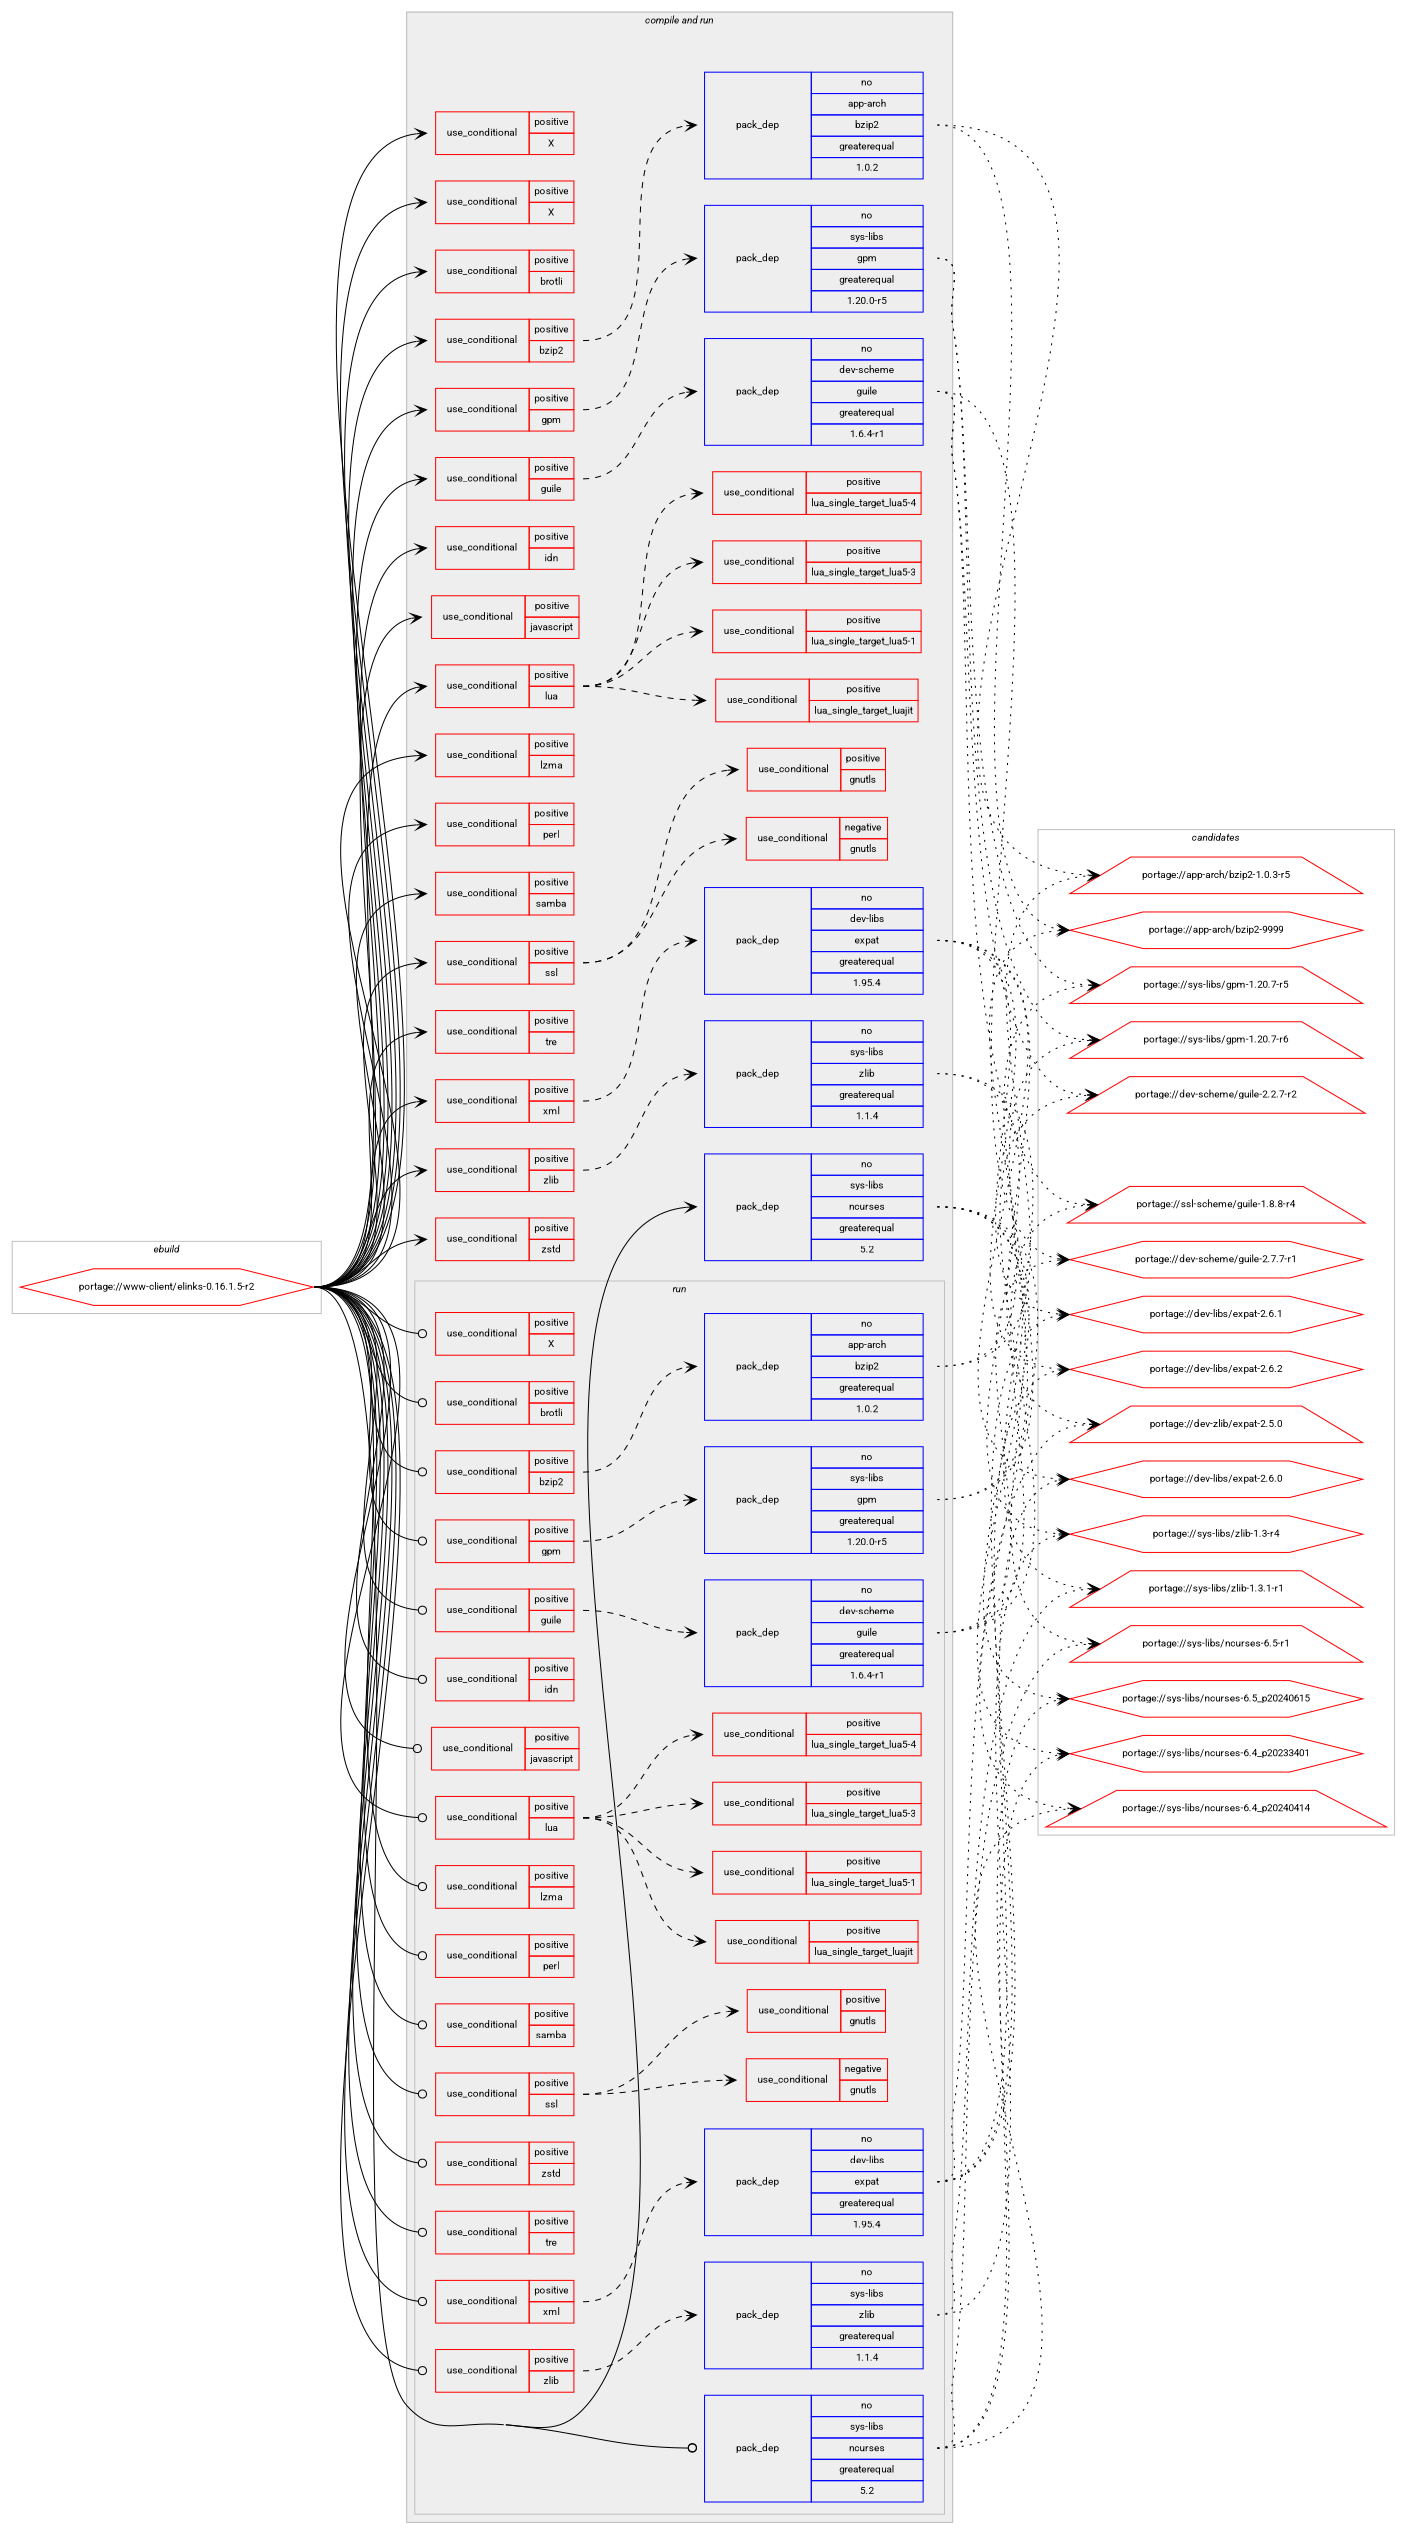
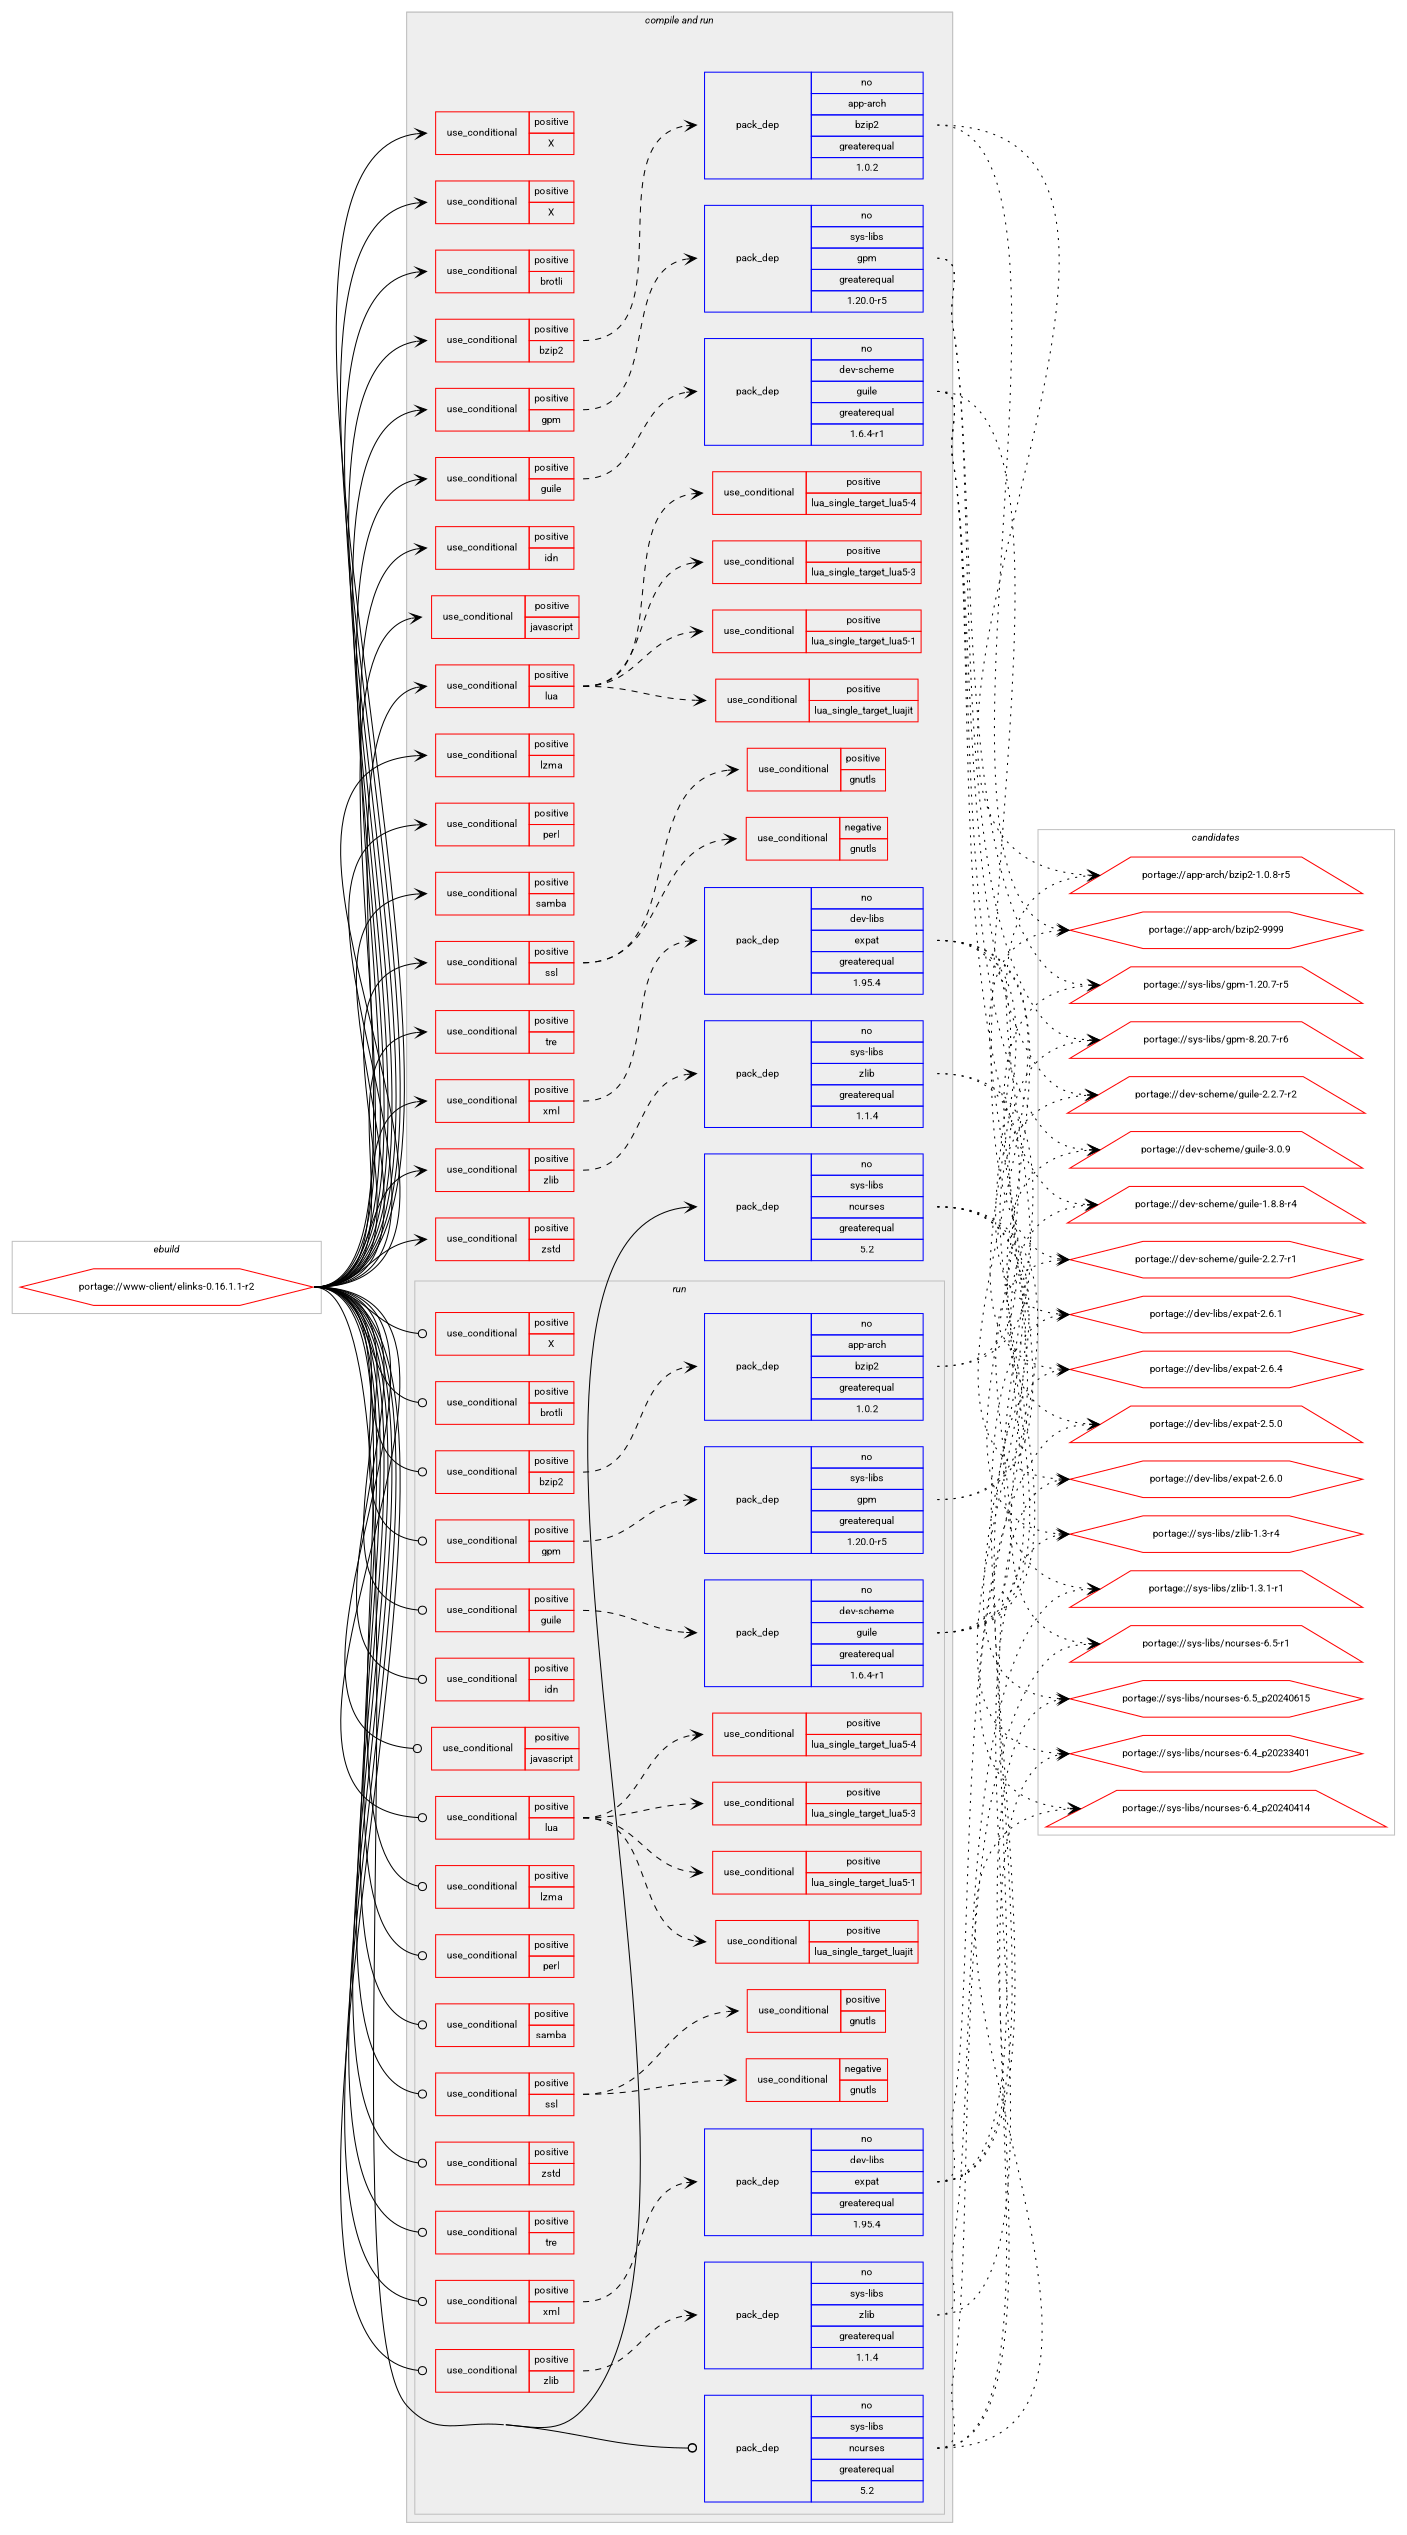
node "portage://app-arch/bzip2-1.0.3-r5": label "portage://app-arch/bzip2-1.0.3-r5" -> "portage://app-arch/bzip2-1.0.8-r5"
node "portage://sys-libs/gpm-1.20.7-r6": label "portage://sys-libs/gpm-1.20.7-r6" -> "portage://sys-libs/gpm-8.20.7-r6"
node "portage://dev-scheme/guile-3.0.9": added
node "portage://ssl-scheme/guile-1.8.8-r4": label "portage://ssl-scheme/guile-1.8.8-r4" -> "portage://dev-scheme/guile-1.8.8-r4"
node "portage://dev-scheme/guile-2.7.7-r1": label "portage://dev-scheme/guile-2.7.7-r1" -> "portage://dev-scheme/guile-2.2.7-r1"
node "portage://www-client/elinks-0.16.1.5-r2": label "portage://www-client/elinks-0.16.1.5-r2" -> "portage://www-client/elinks-0.16.1.1-r2"
node "portage://dev-libs/expat-2.6.2": label "portage://dev-libs/expat-2.6.2" -> "portage://dev-libs/expat-2.6.4"
node "portage://dev-zlib/expat-2.5.0": label "portage://dev-zlib/expat-2.5.0" -> "portage://dev-libs/expat-2.5.0"
